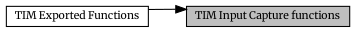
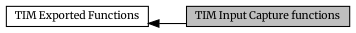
edge "TIM Exported Functions" -> "TIM Input Capture functions": reversed
